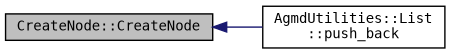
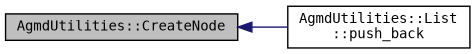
node "CreateNode::CreateNode": label "CreateNode::CreateNode" -> "AgmdUtilities::CreateNode"
